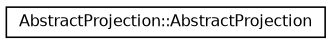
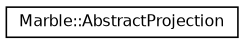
node "AbstractProjection::AbstractProjection": label "AbstractProjection::AbstractProjection" -> "Marble::AbstractProjection"
